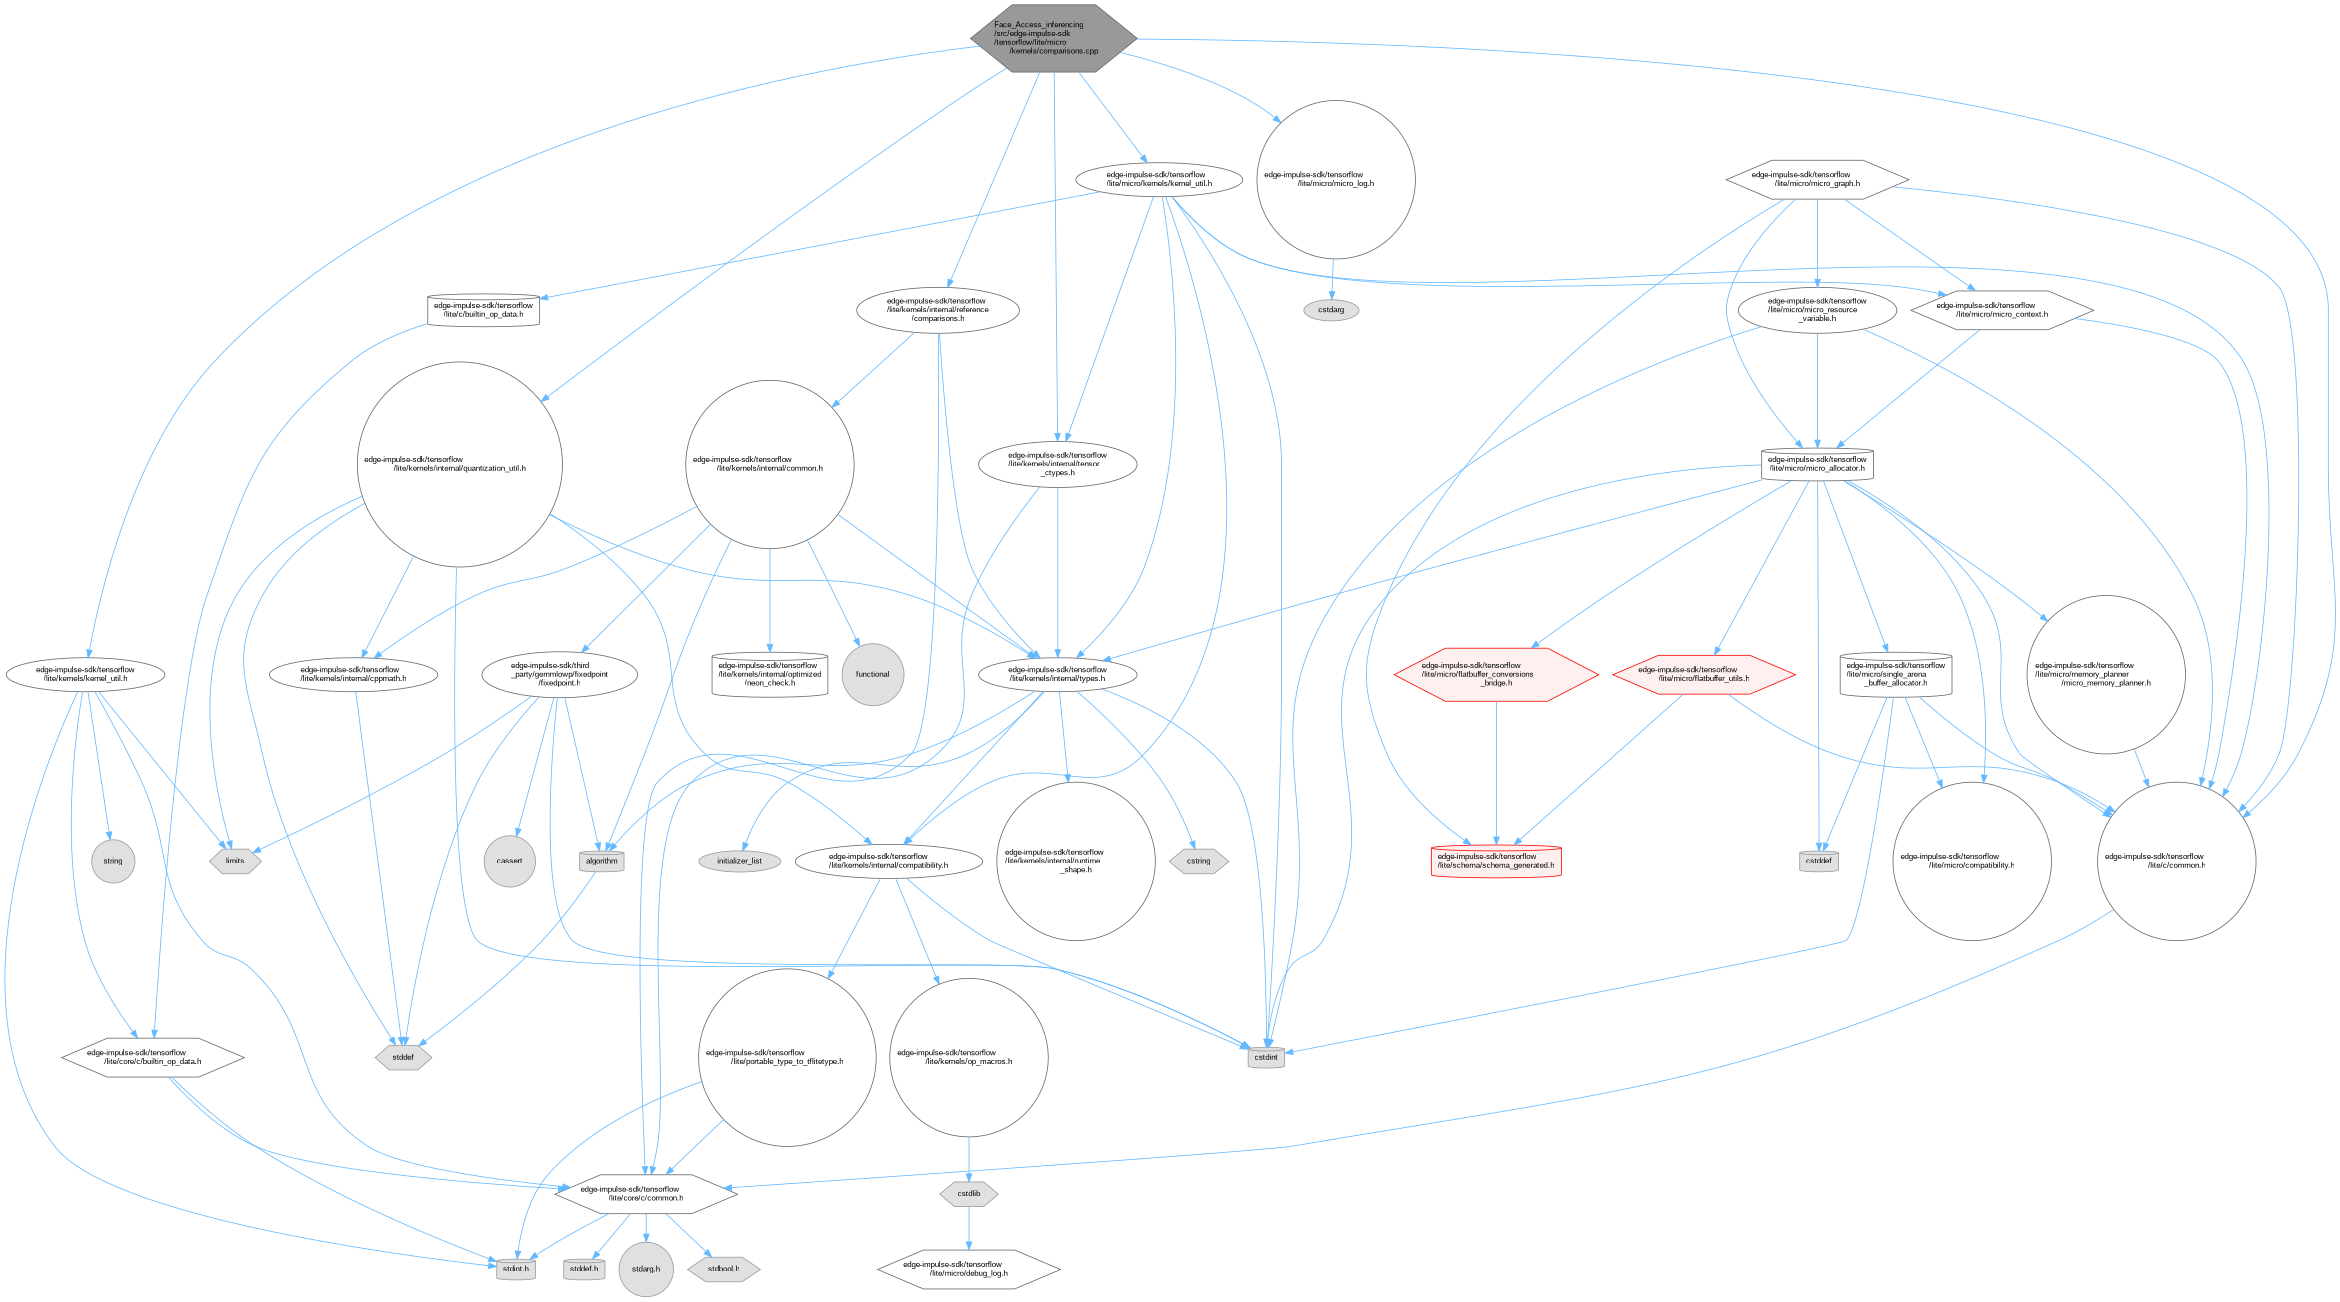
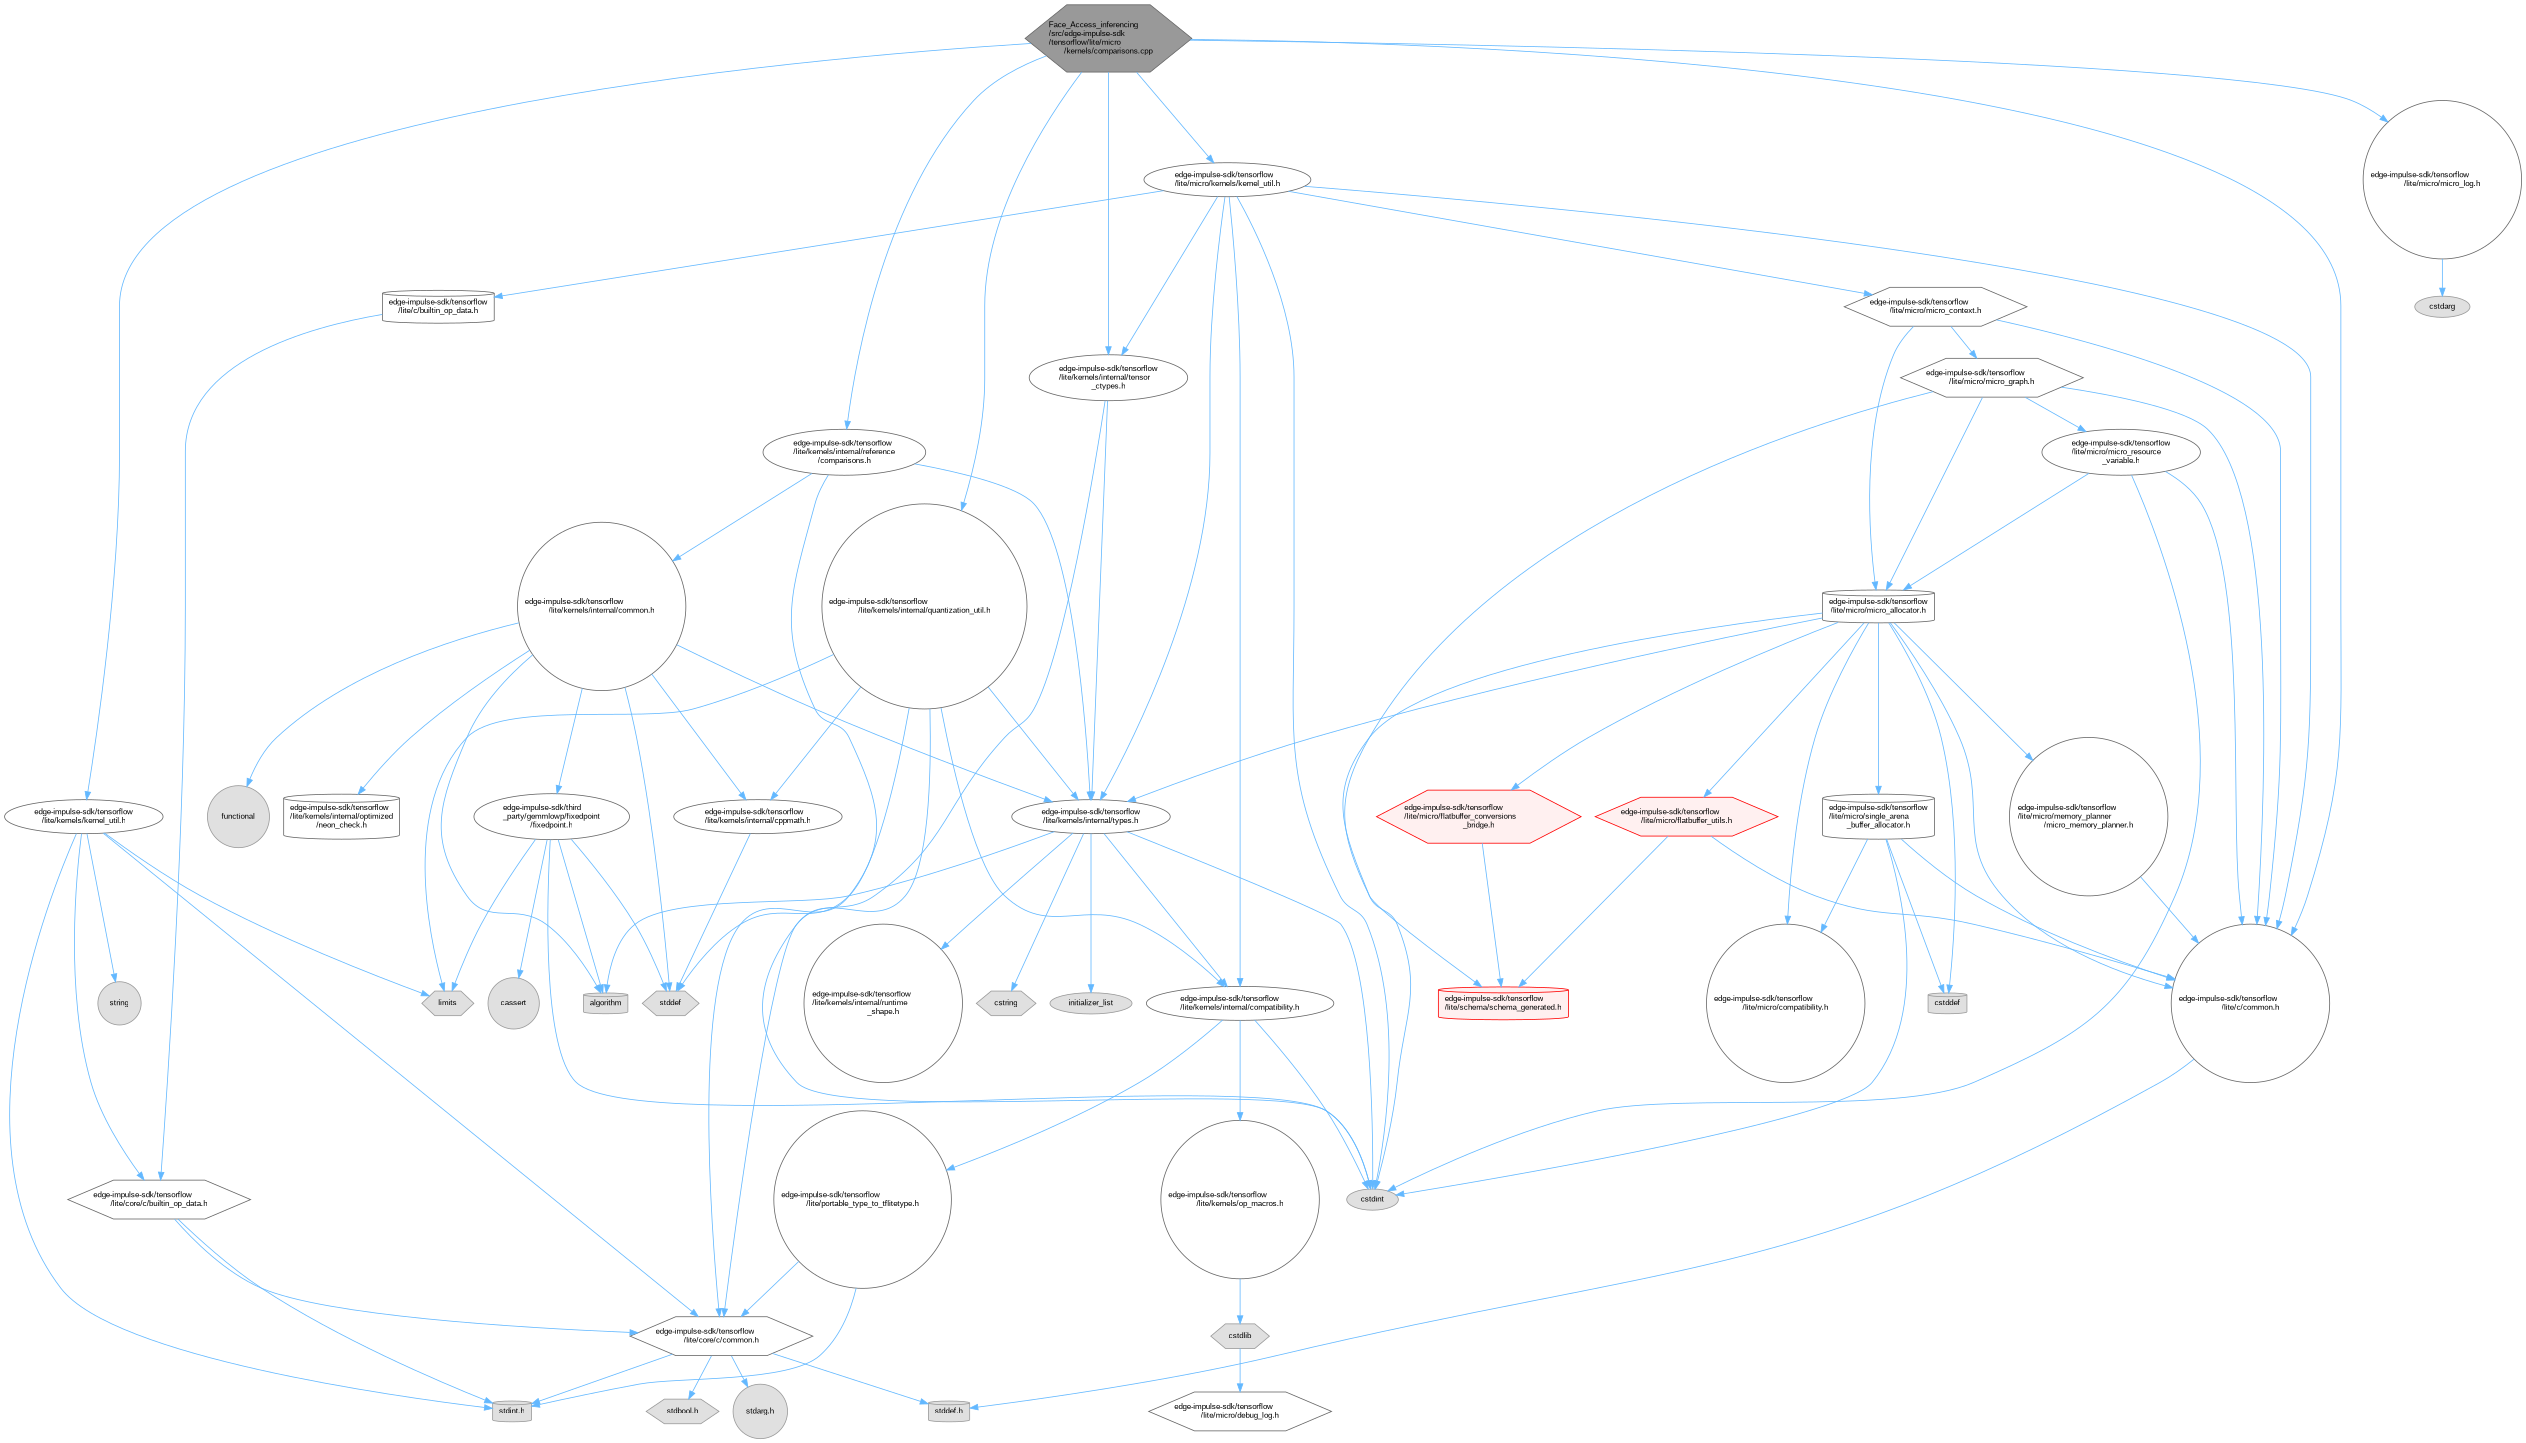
edge "edge-impulse-sdk/tensorflow /lite/micro/micro_graph.h" -> "edge-impulse-sdk/tensorflow /lite/micro/micro_context.h": reversed
edge "algorithm" -> "stddef": now "edge-impulse-sdk/tensorflow /lite/kernels/internal/common.h" -> "stddef"
node "cstdint": shape cylinder -> ellipse
edge "edge-impulse-sdk/tensorflow /lite/c/common.h" -> "edge-impulse-sdk/tensorflow /lite/core/c/common.h": now "edge-impulse-sdk/tensorflow /lite/c/common.h" -> "stddef.h"
